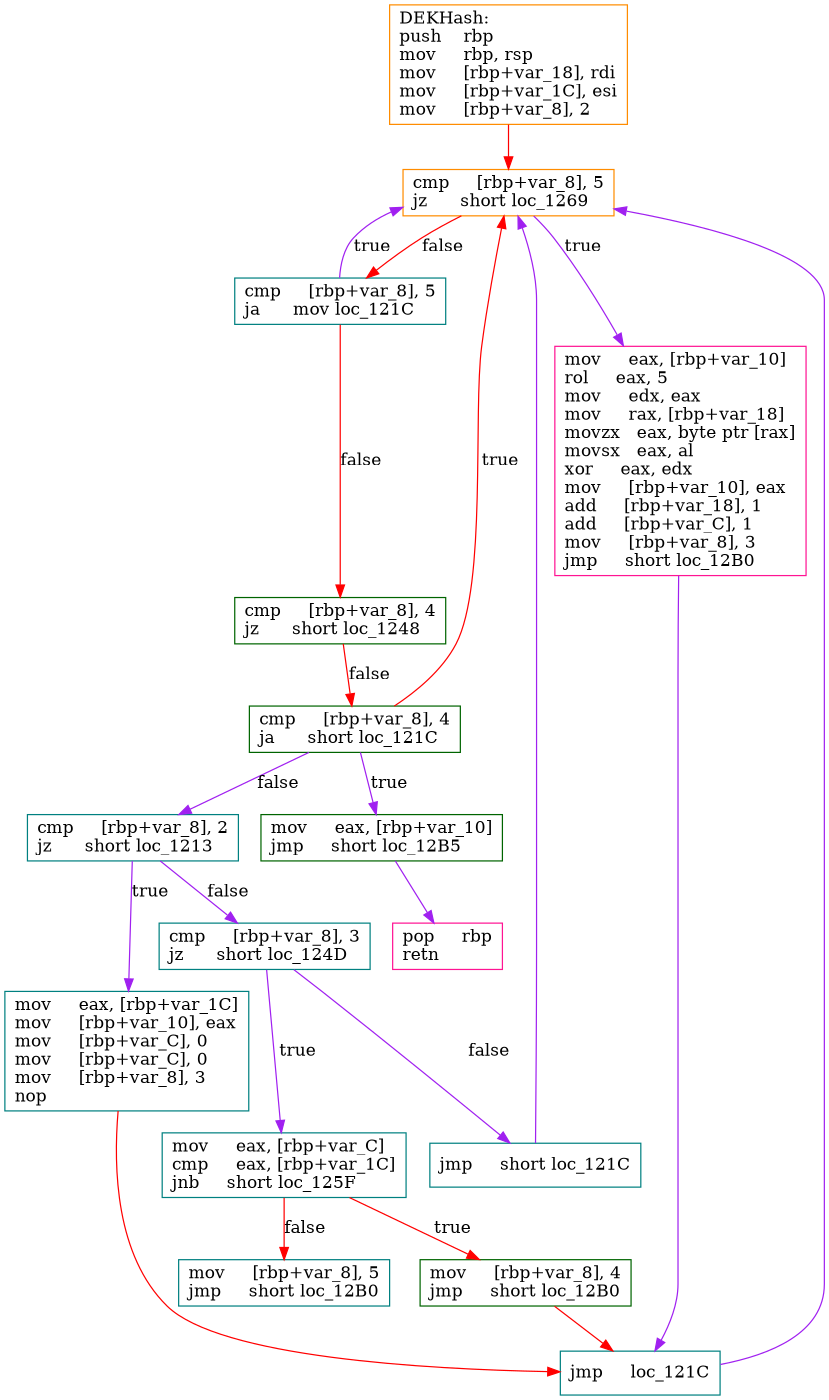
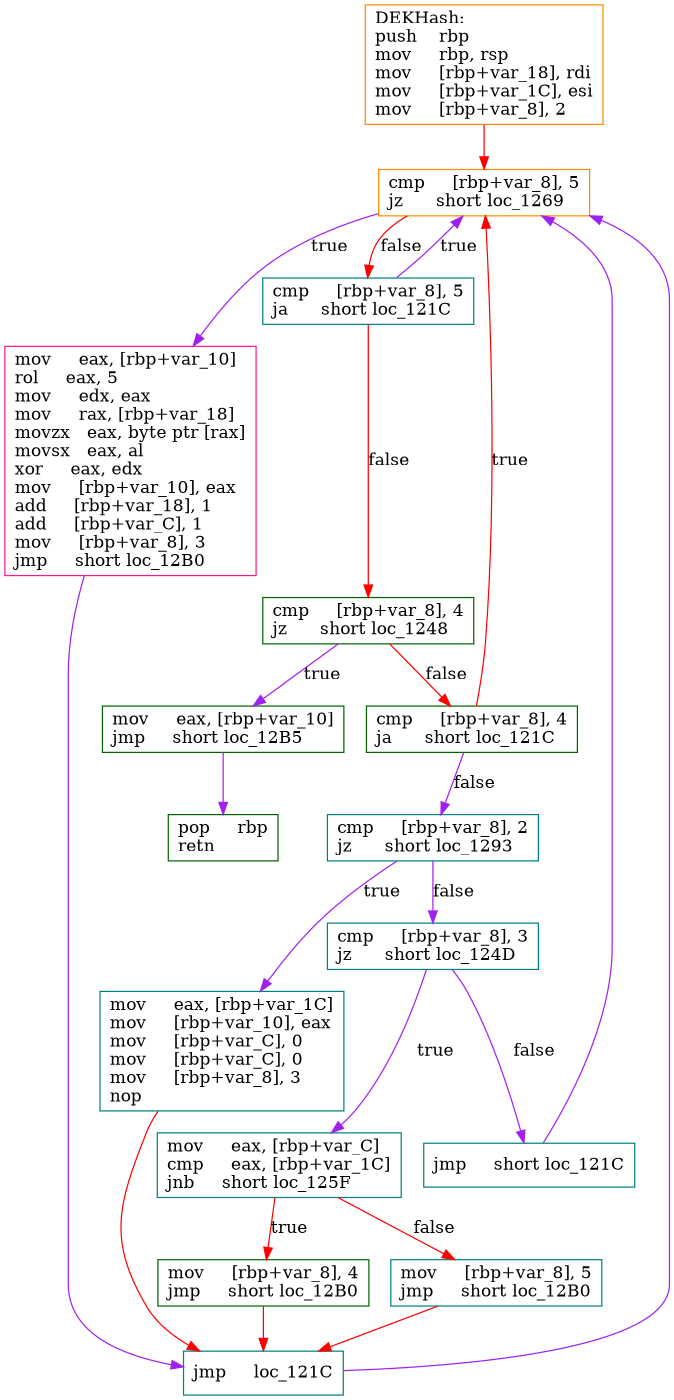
node "cmp     [rbp+var_8], 5 ja      mov loc_121C": label "cmp     [rbp+var_8], 5 ja      mov loc_121C" -> "cmp     [rbp+var_8], 5 ja      short loc_121C"
edge "cmp     [rbp+var_8], 4 ja      short loc_121C" -> "mov     eax, [rbp+var_10] jmp     short loc_12B5": now "cmp     [rbp+var_8], 4 jz      short loc_1248" -> "mov     eax, [rbp+var_10] jmp     short loc_12B5"
node "cmp     [rbp+var_8], 2 jz      short loc_1213": label "cmp     [rbp+var_8], 2 jz      short loc_1213" -> "cmp     [rbp+var_8], 2 jz      short loc_1293"
node "pop     rbp retn": color deeppink -> darkgreen
edge "mov     [rbp+var_8], 5 jmp     short loc_12B0" -> "jmp     loc_121C": added
